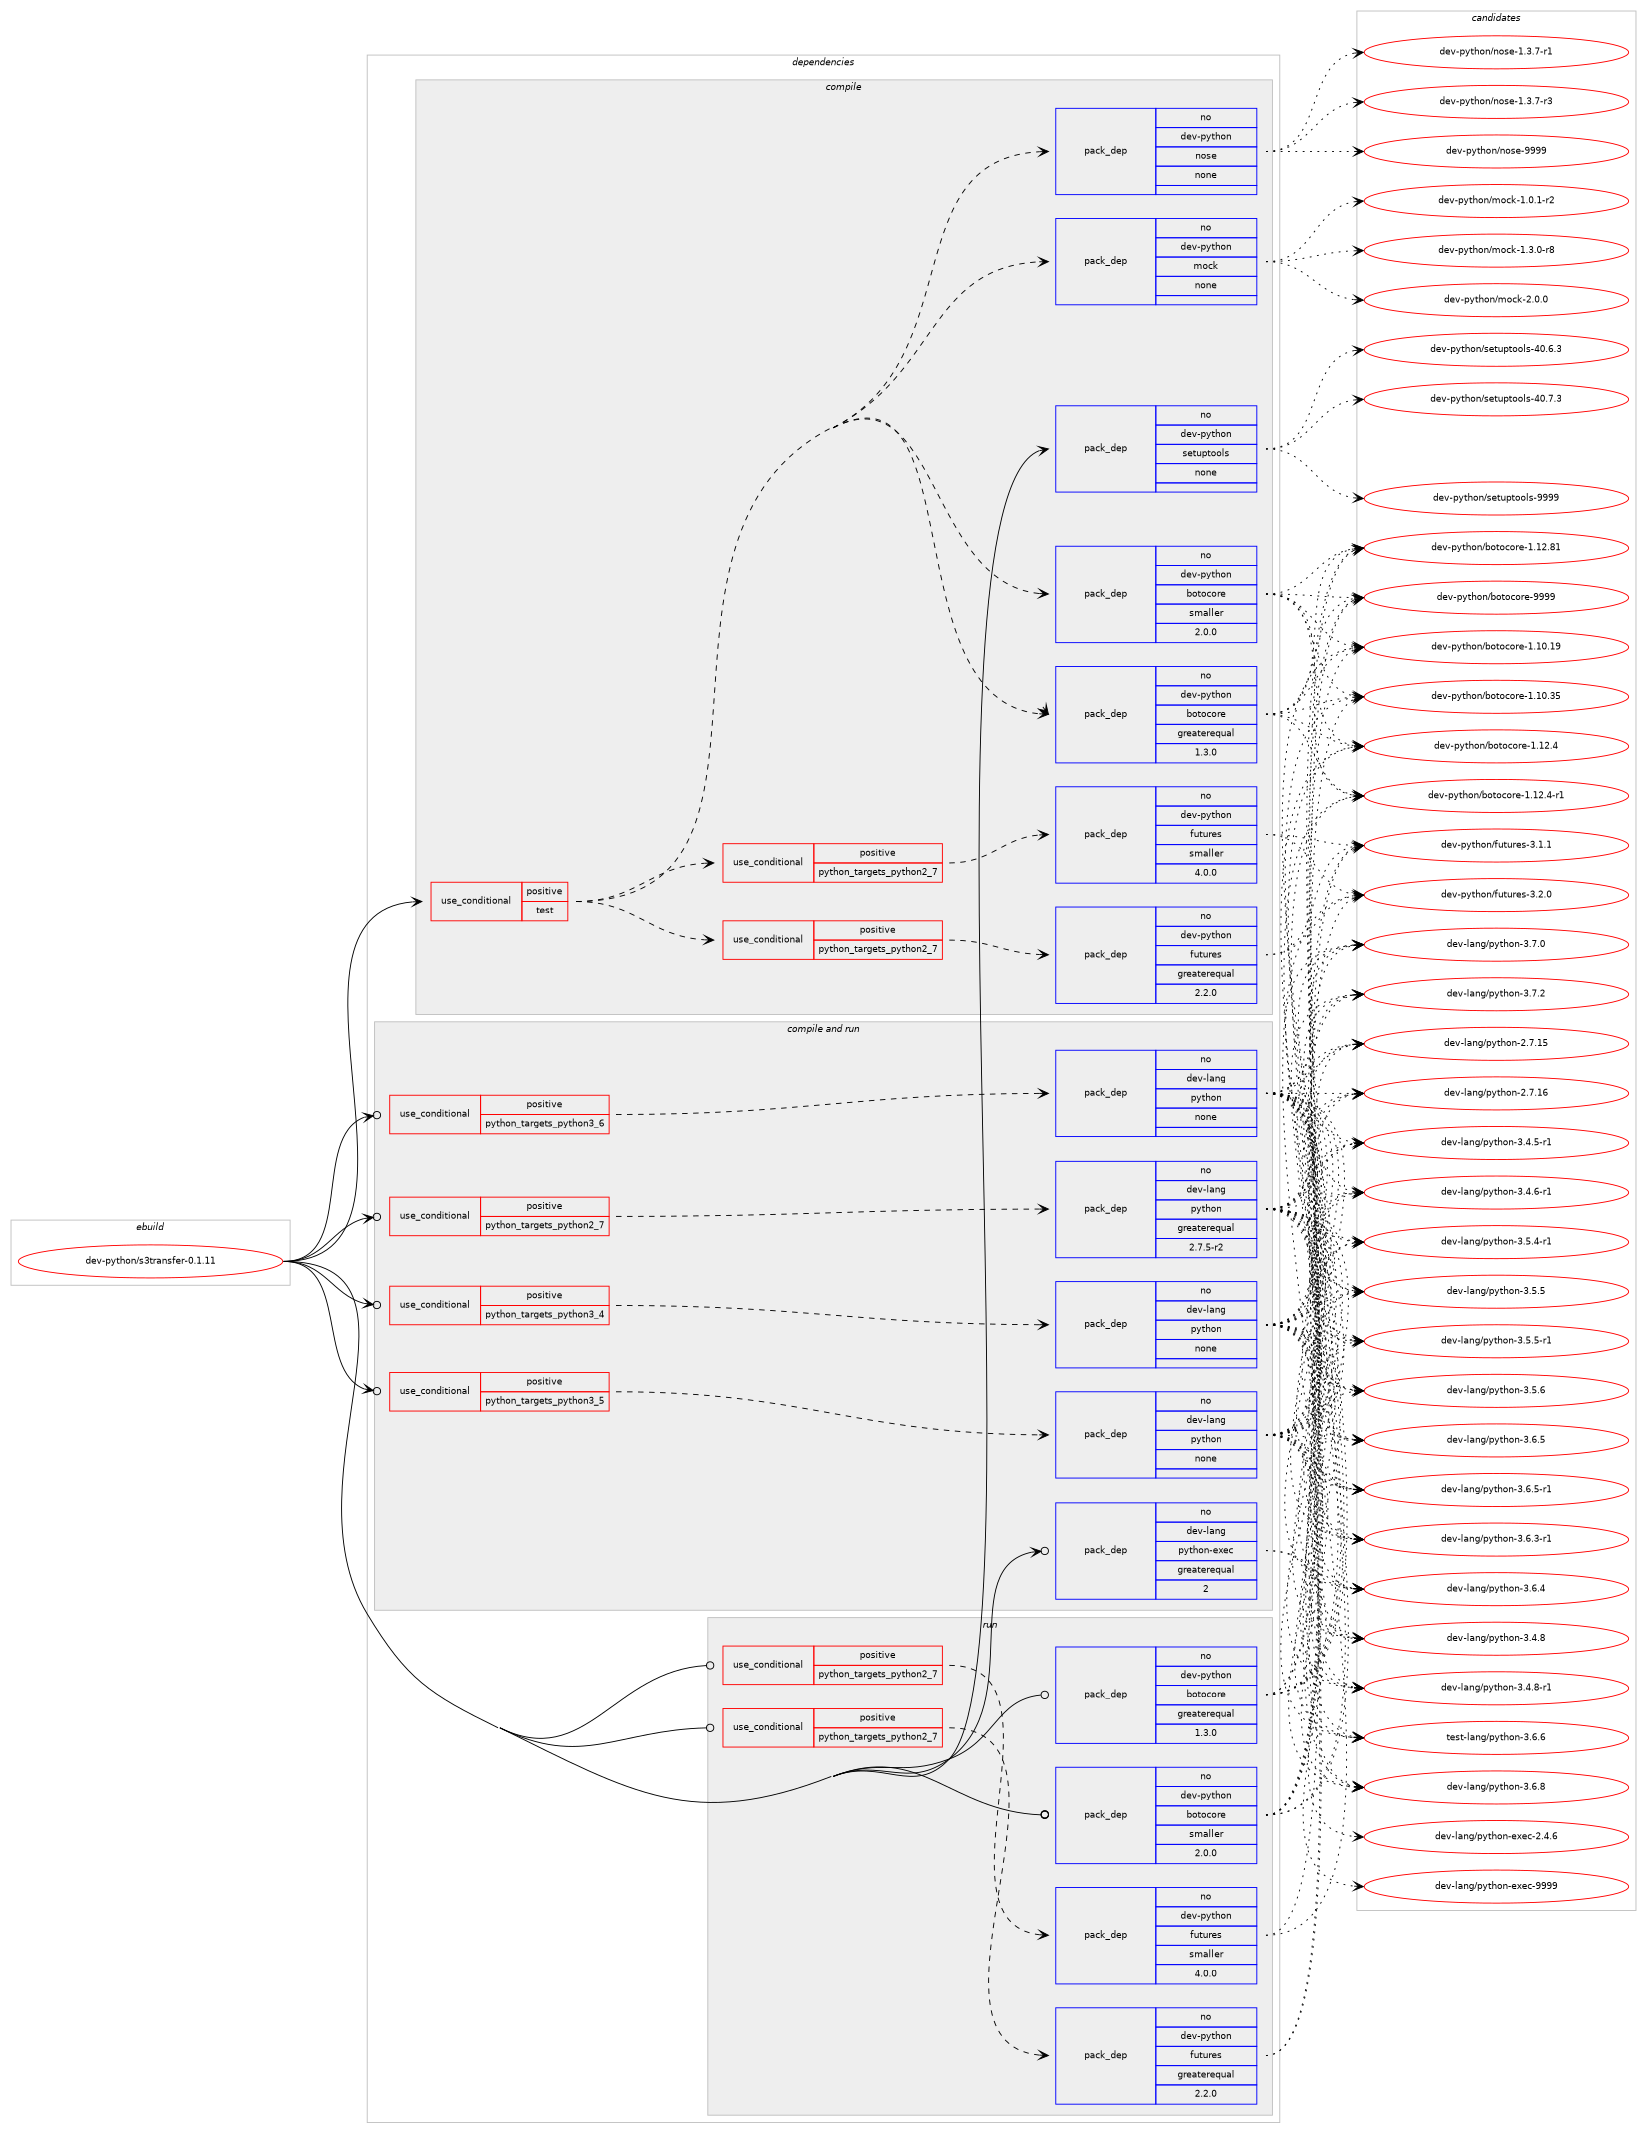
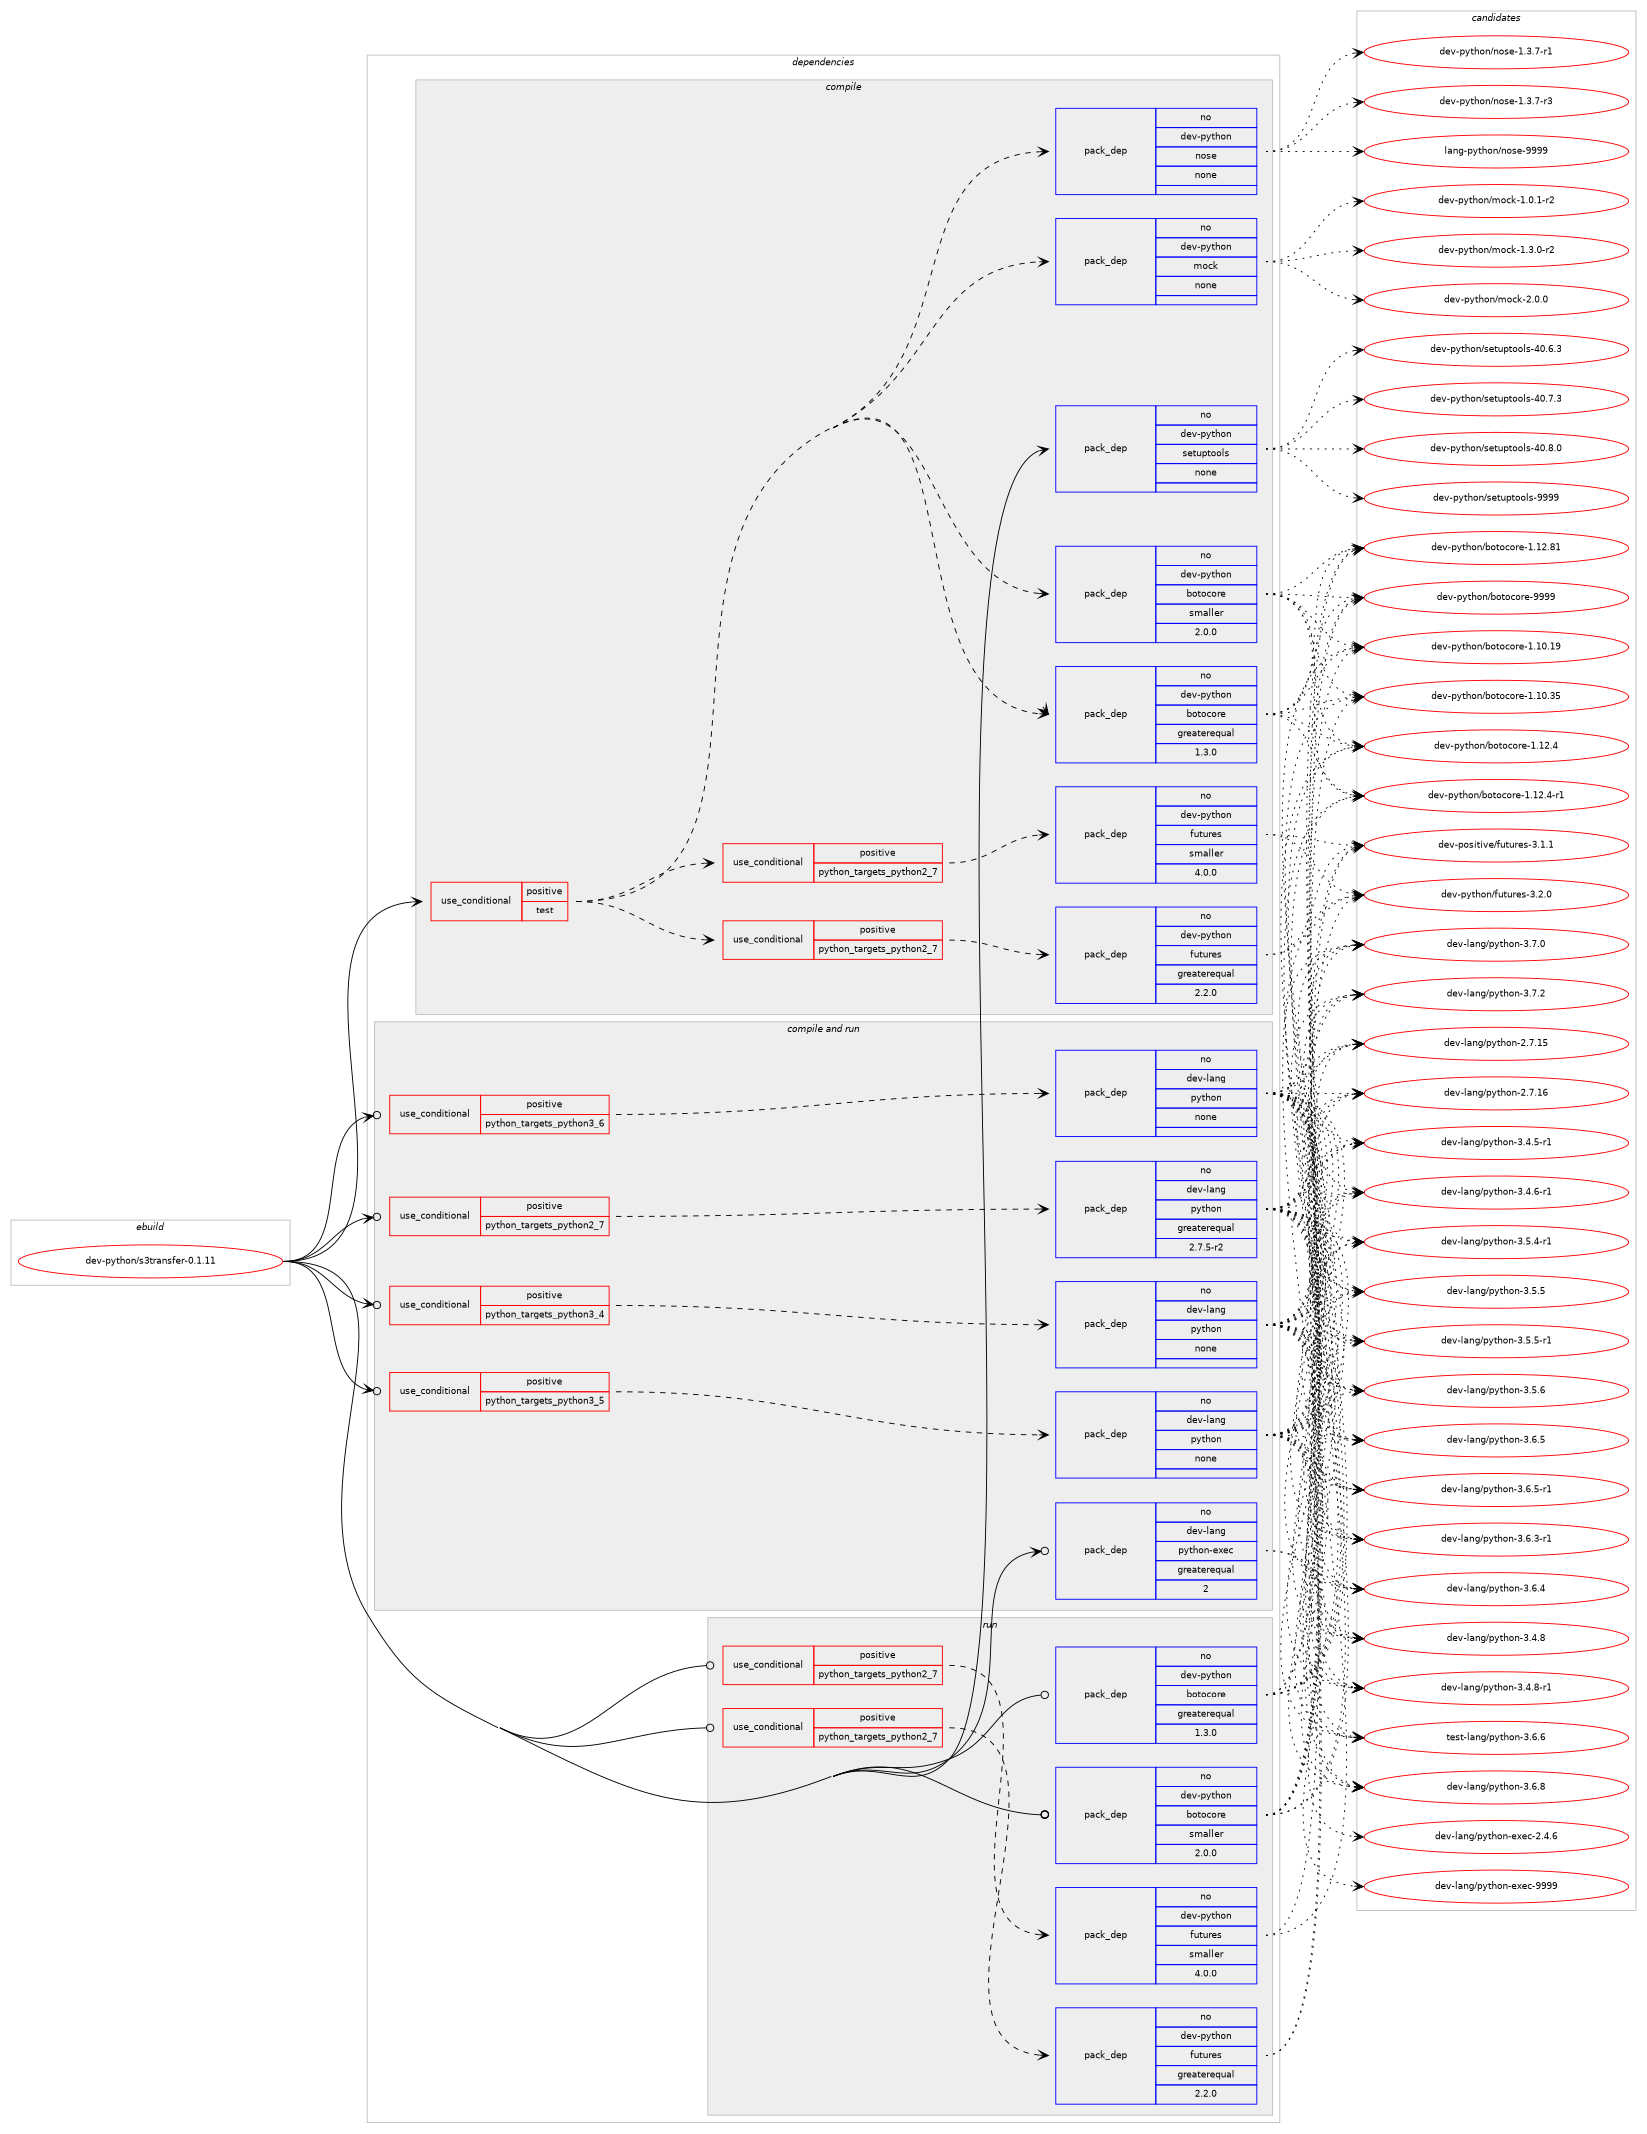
node "dev-python/nose-9999": label "dev-python/nose-9999" -> "lang-python/nose-9999"
node "dev-python/mock-1.3.0-r8": label "dev-python/mock-1.3.0-r8" -> "dev-python/mock-1.3.0-r2"
node "dev-python/setuptools-40.8.0": added
node "dev-python/futures-3.1.1": label "dev-python/futures-3.1.1" -> "dev-positive/futures-3.1.1"
